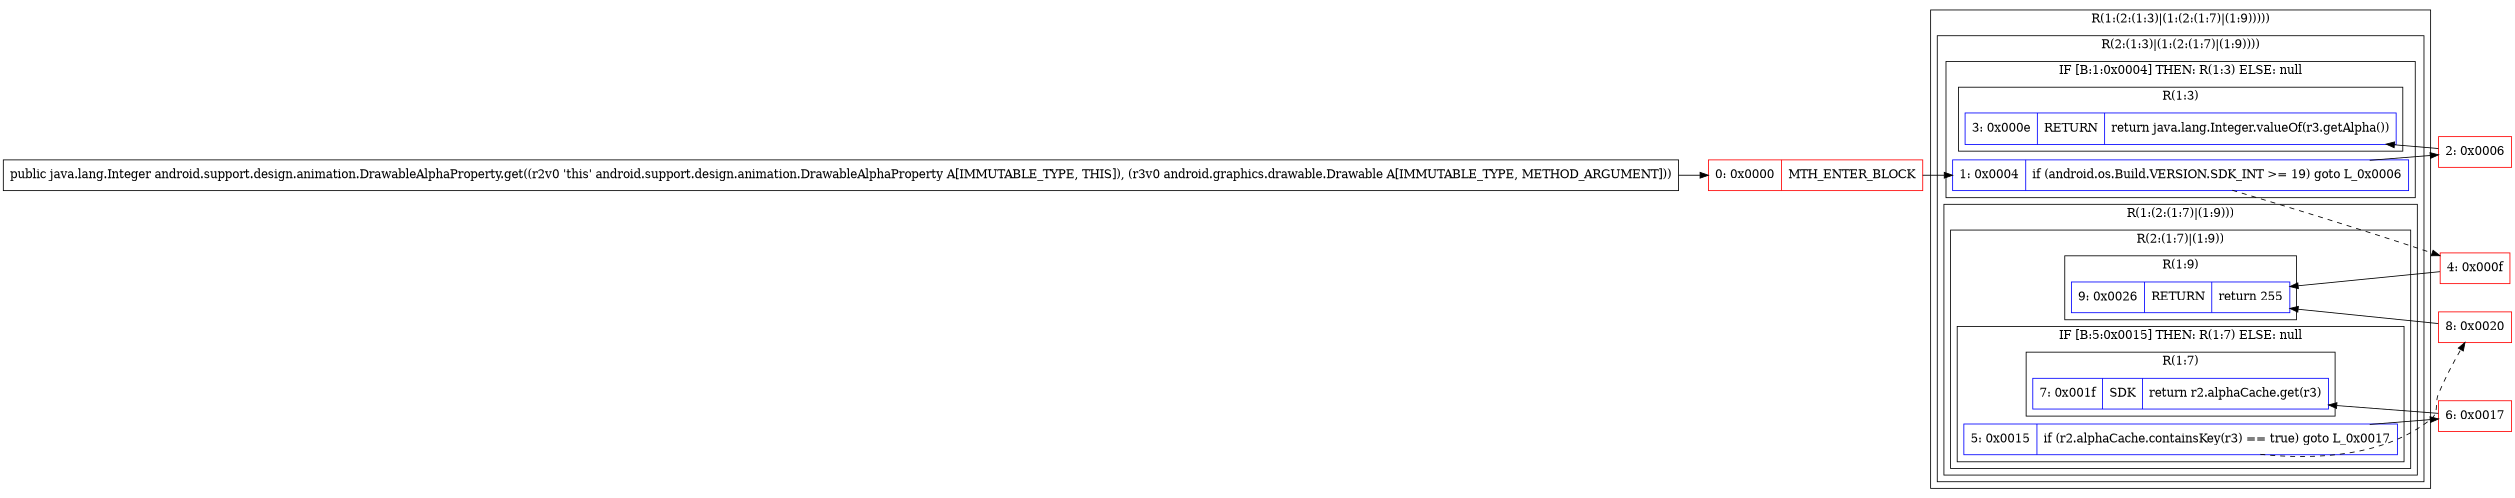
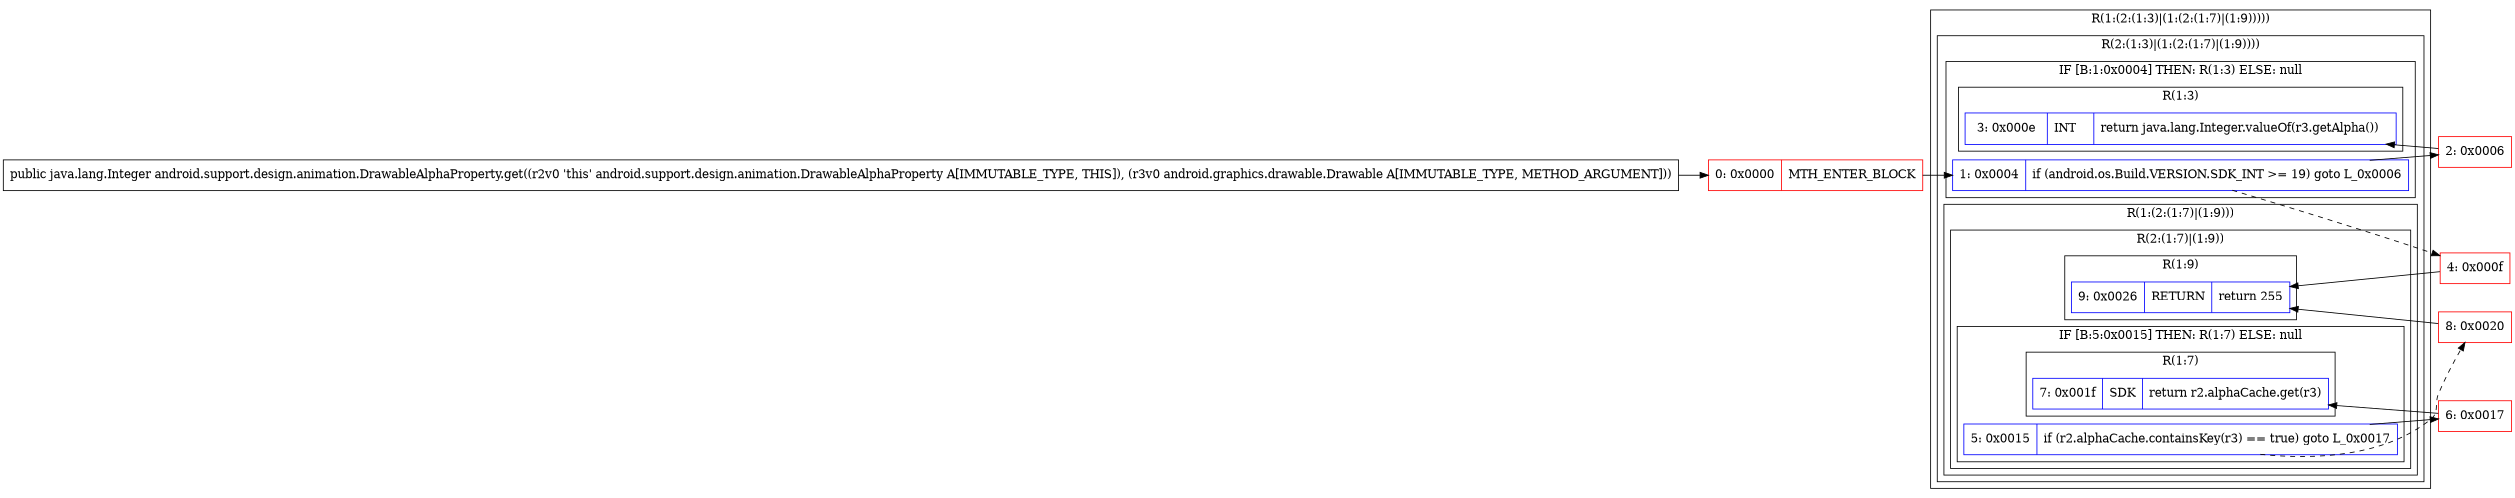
node "3: 0x000e": text "RETURN" -> "INT"
